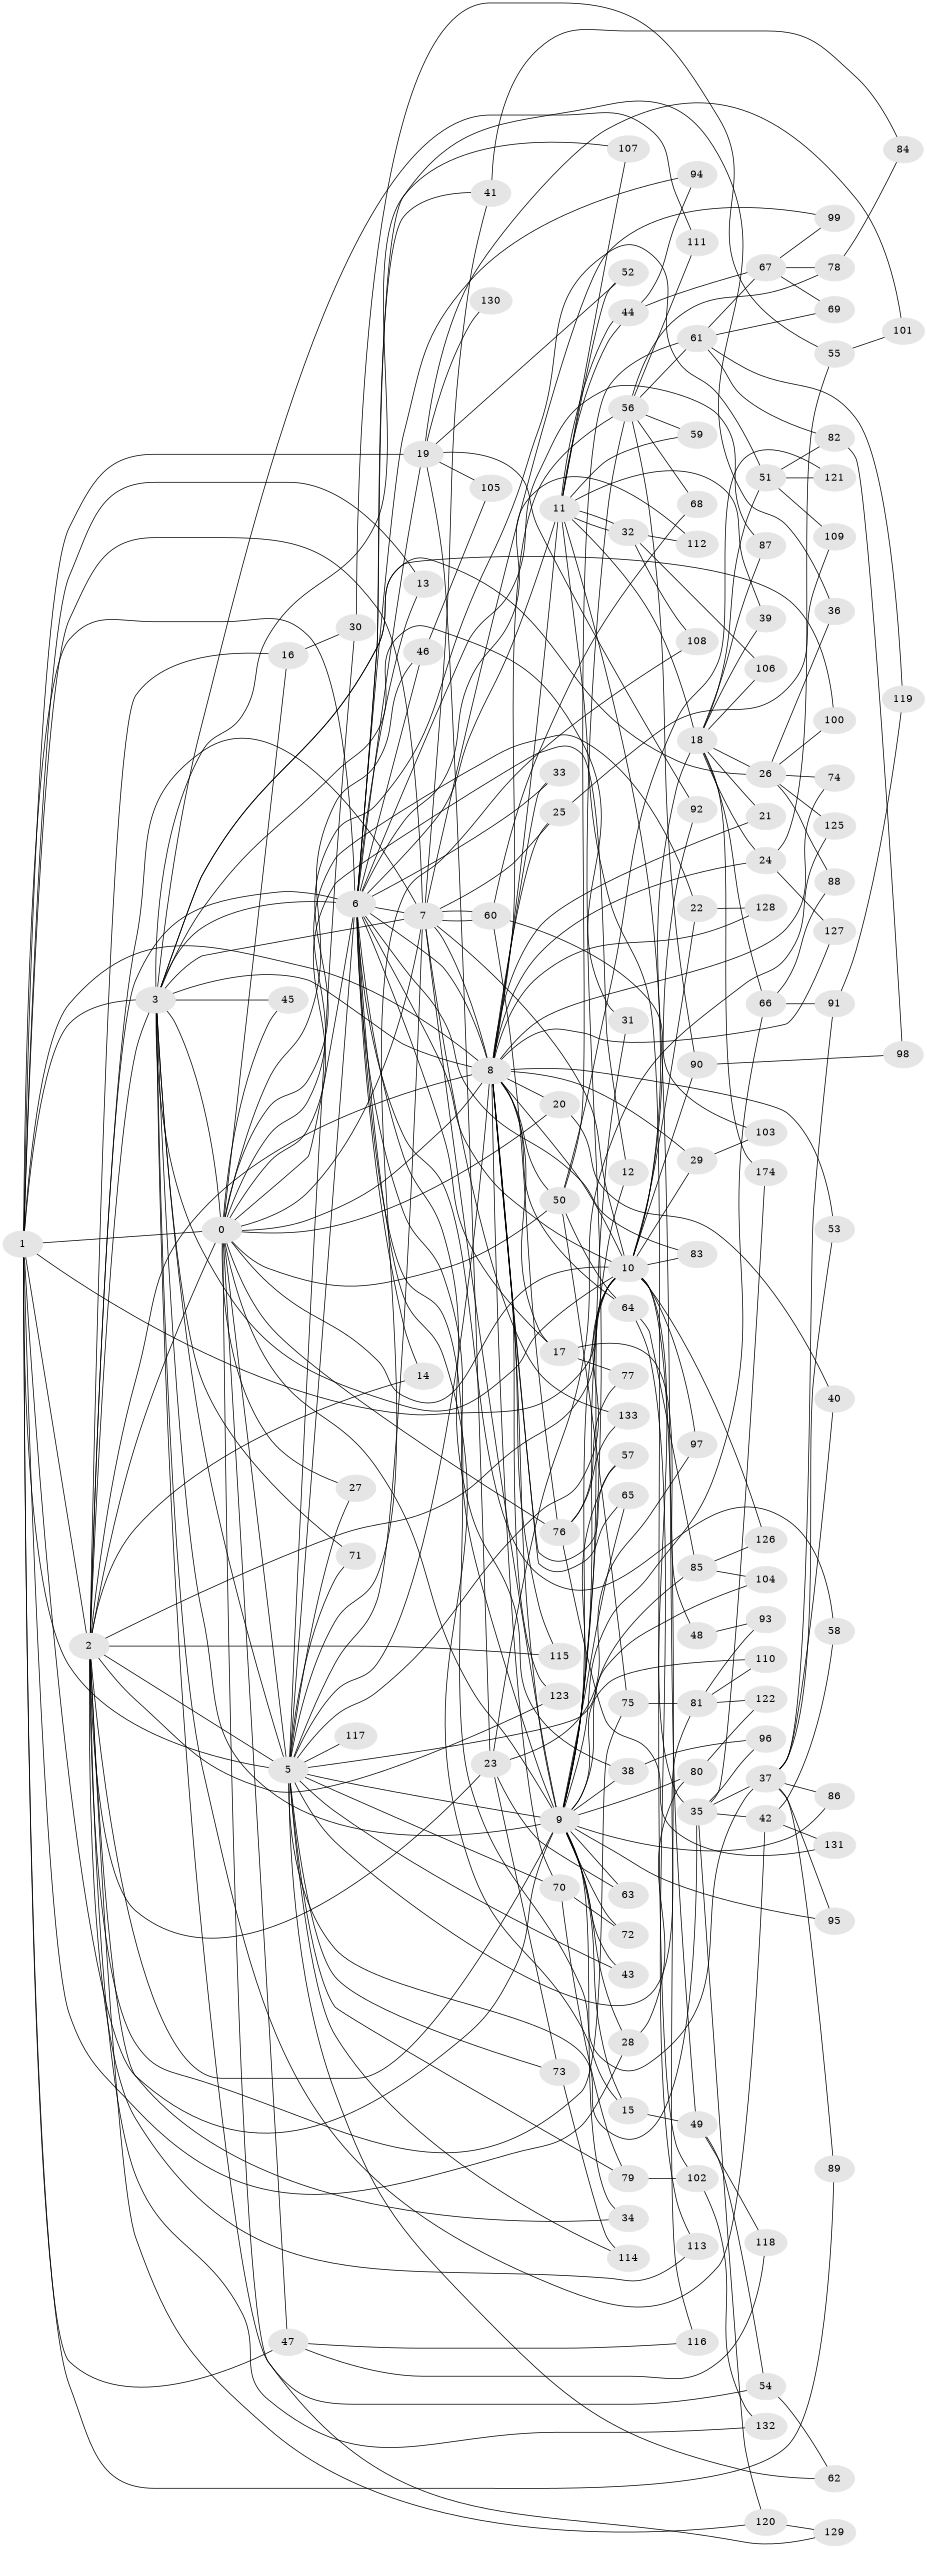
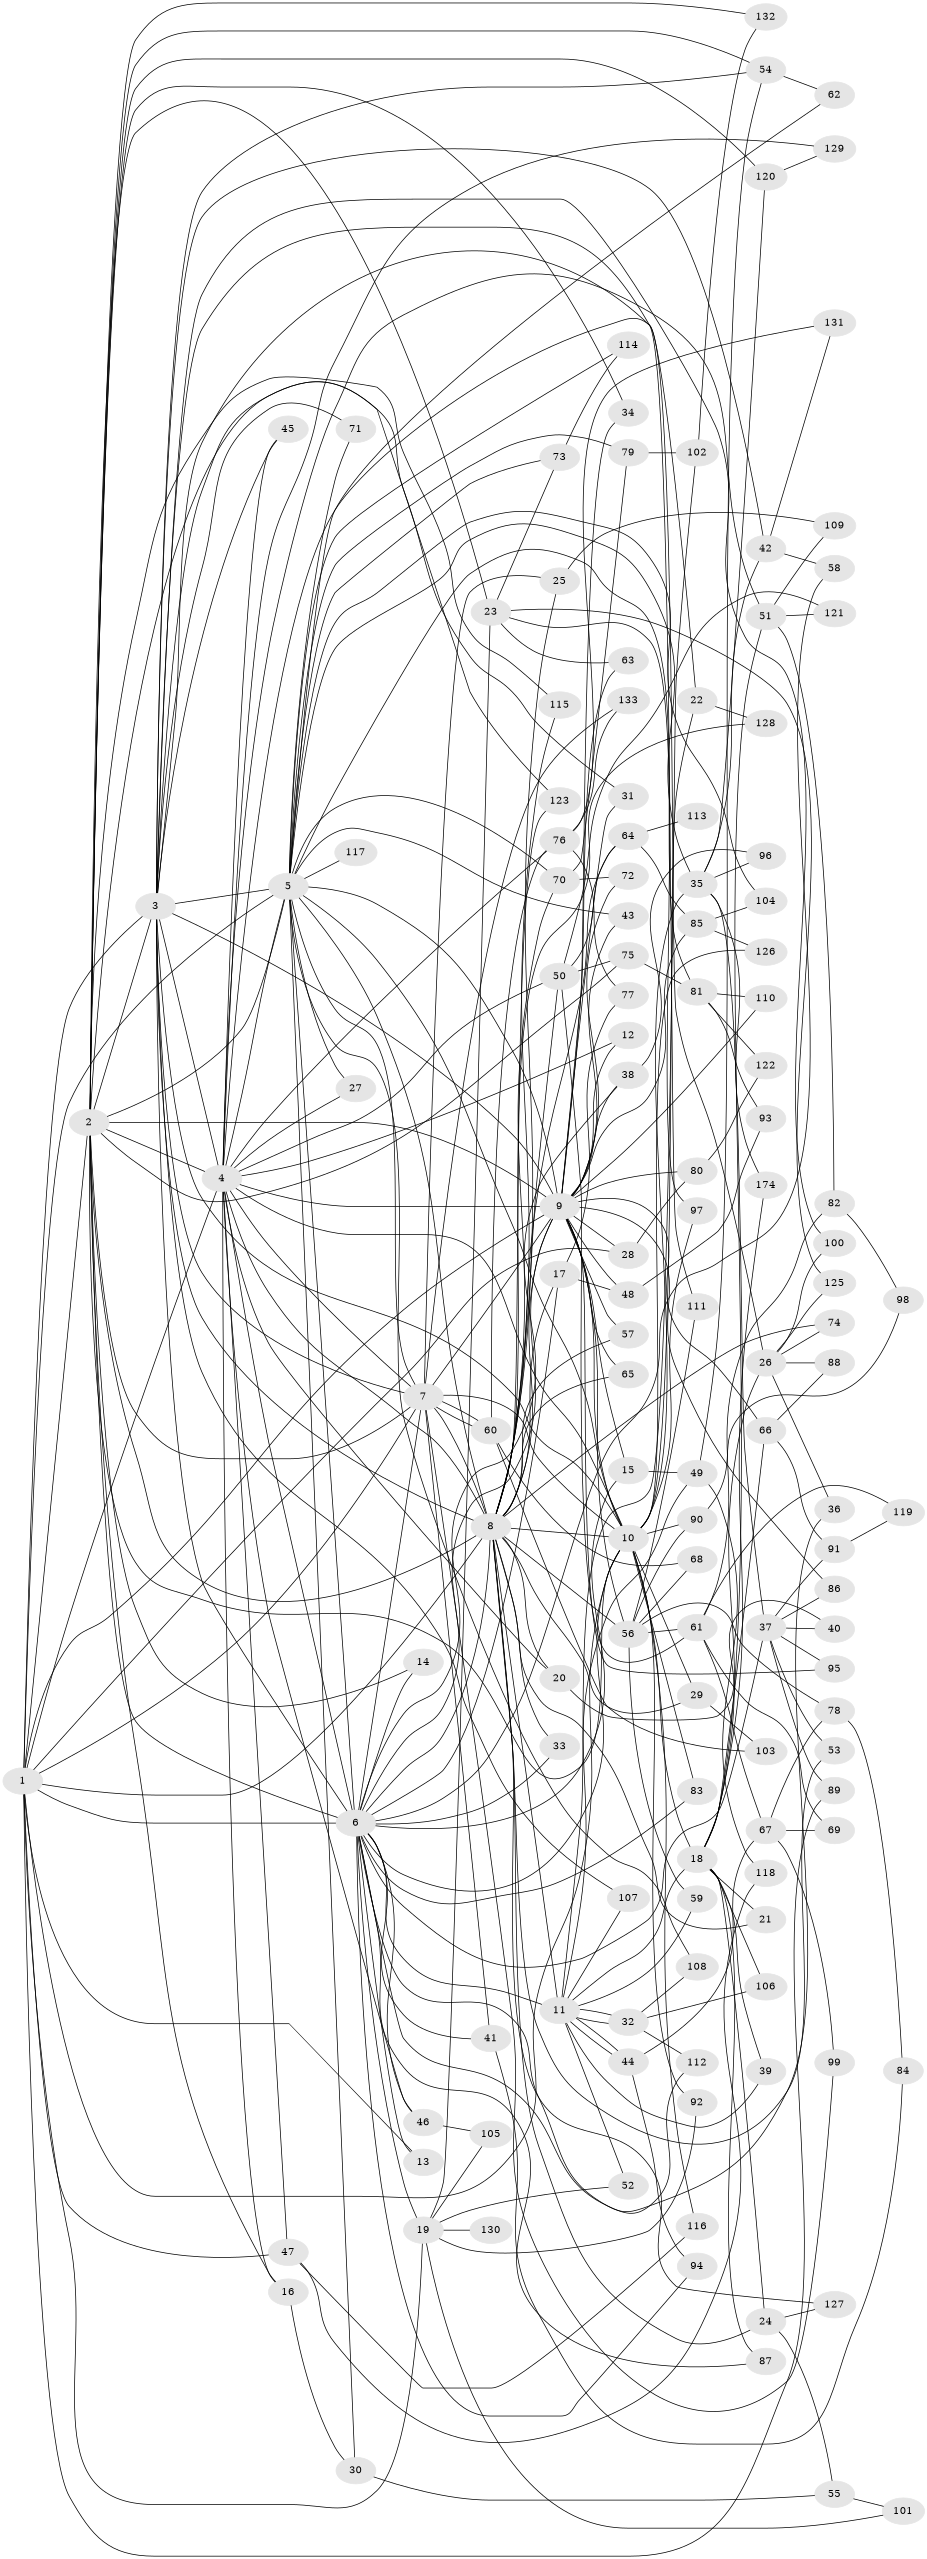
node "0": label "0" -> "4"
edge "9" -- "48": added
edge "2" -- "113": now "2" -- "54"
